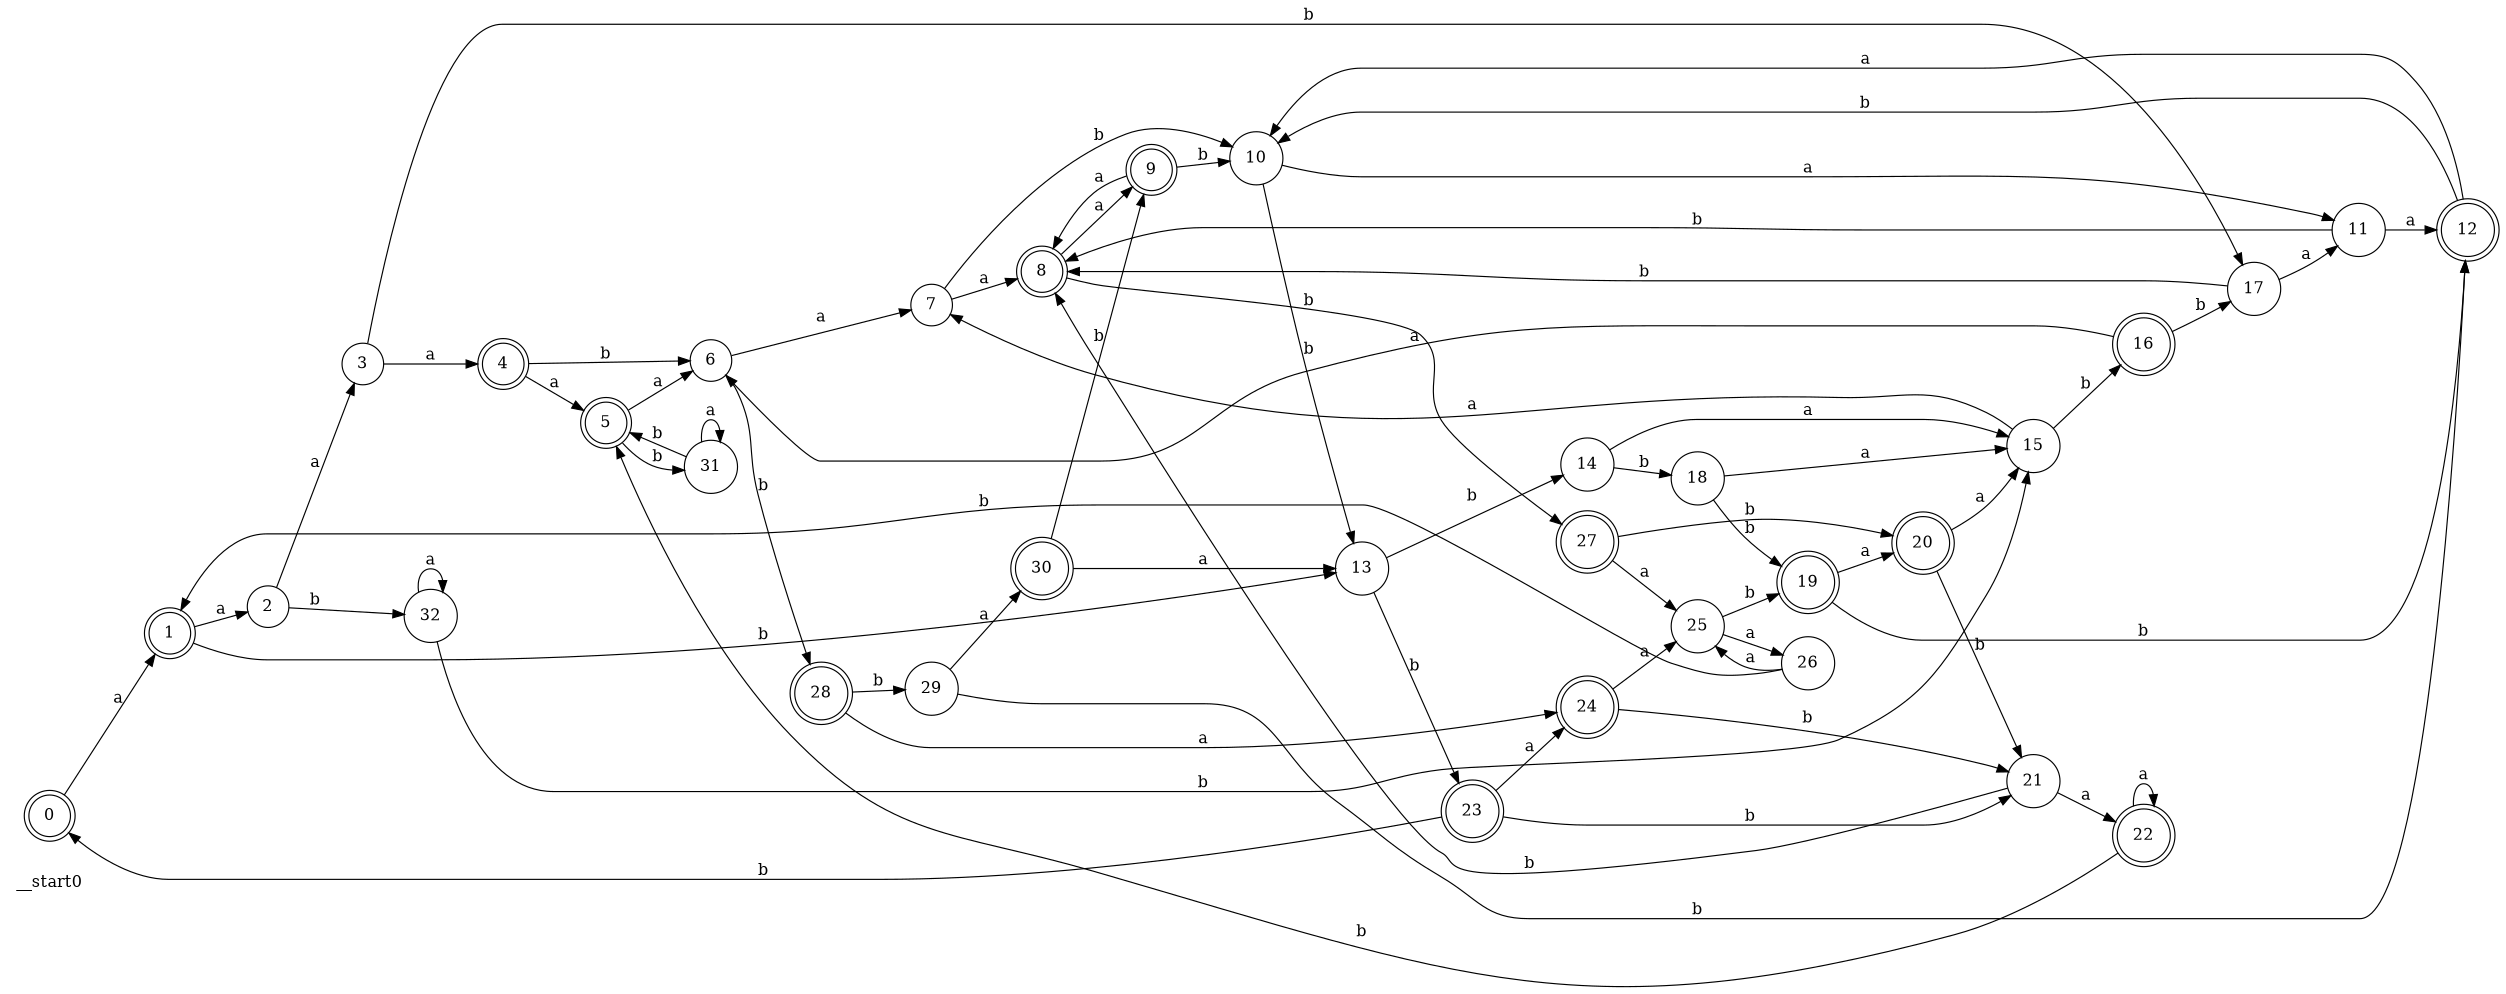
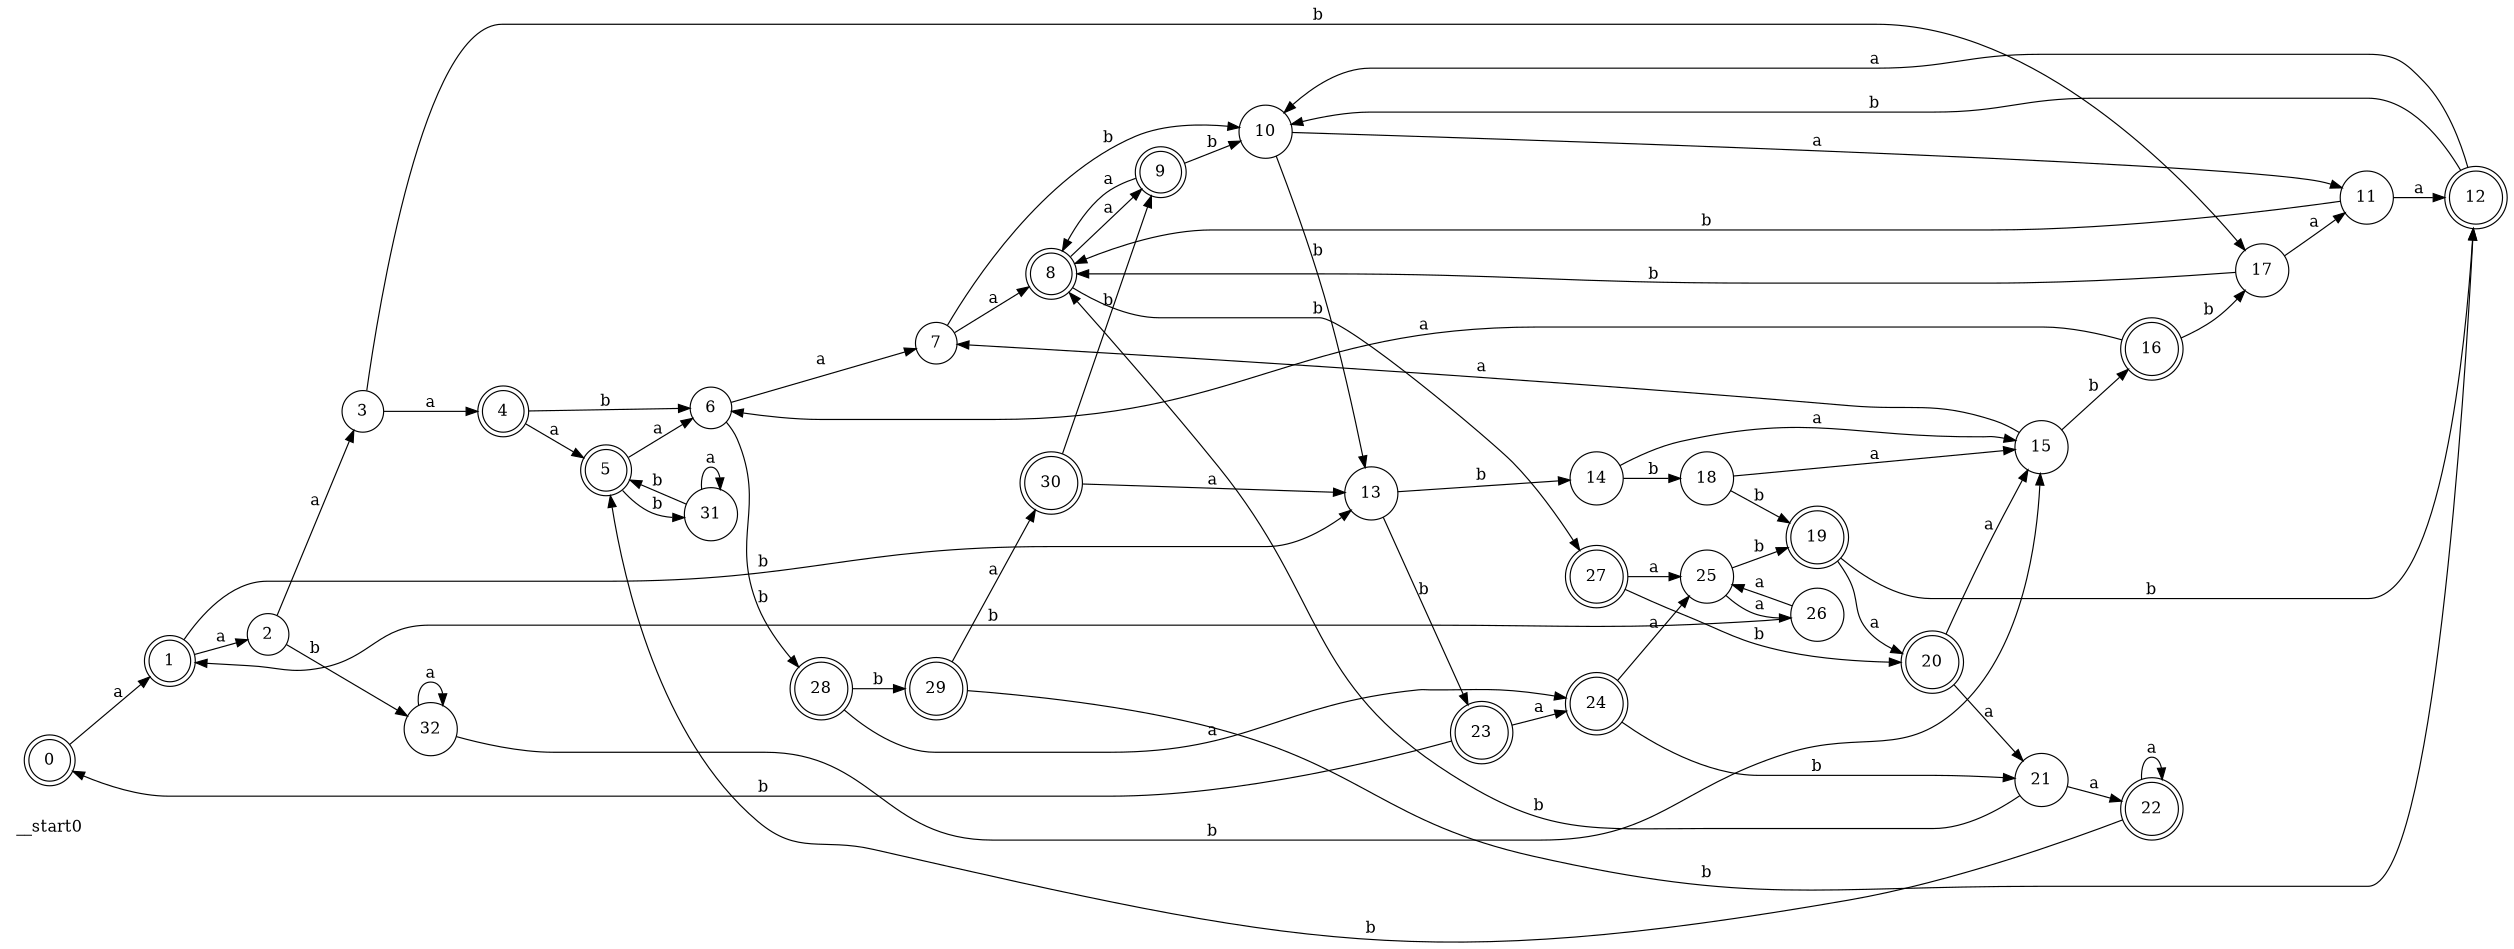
edge "20" -> "21": label "b" -> "a"
node "29": shape circle -> doublecircle
edge "23" -> "21": removed, label "b"
